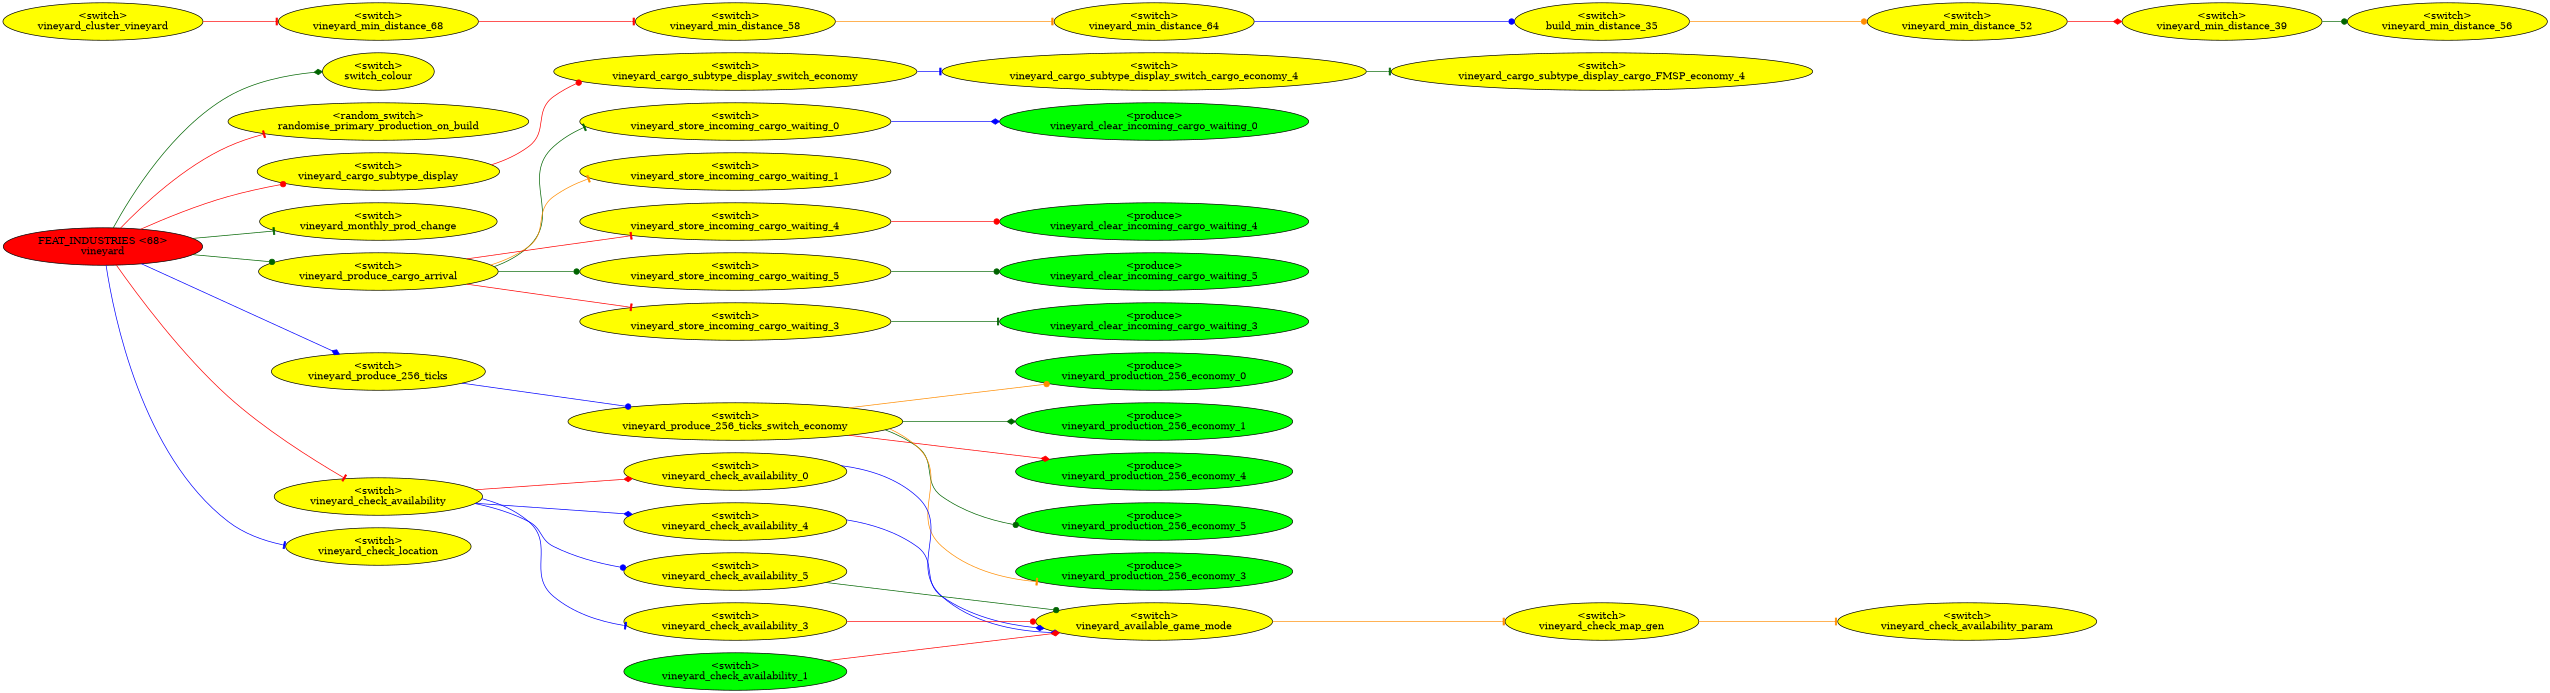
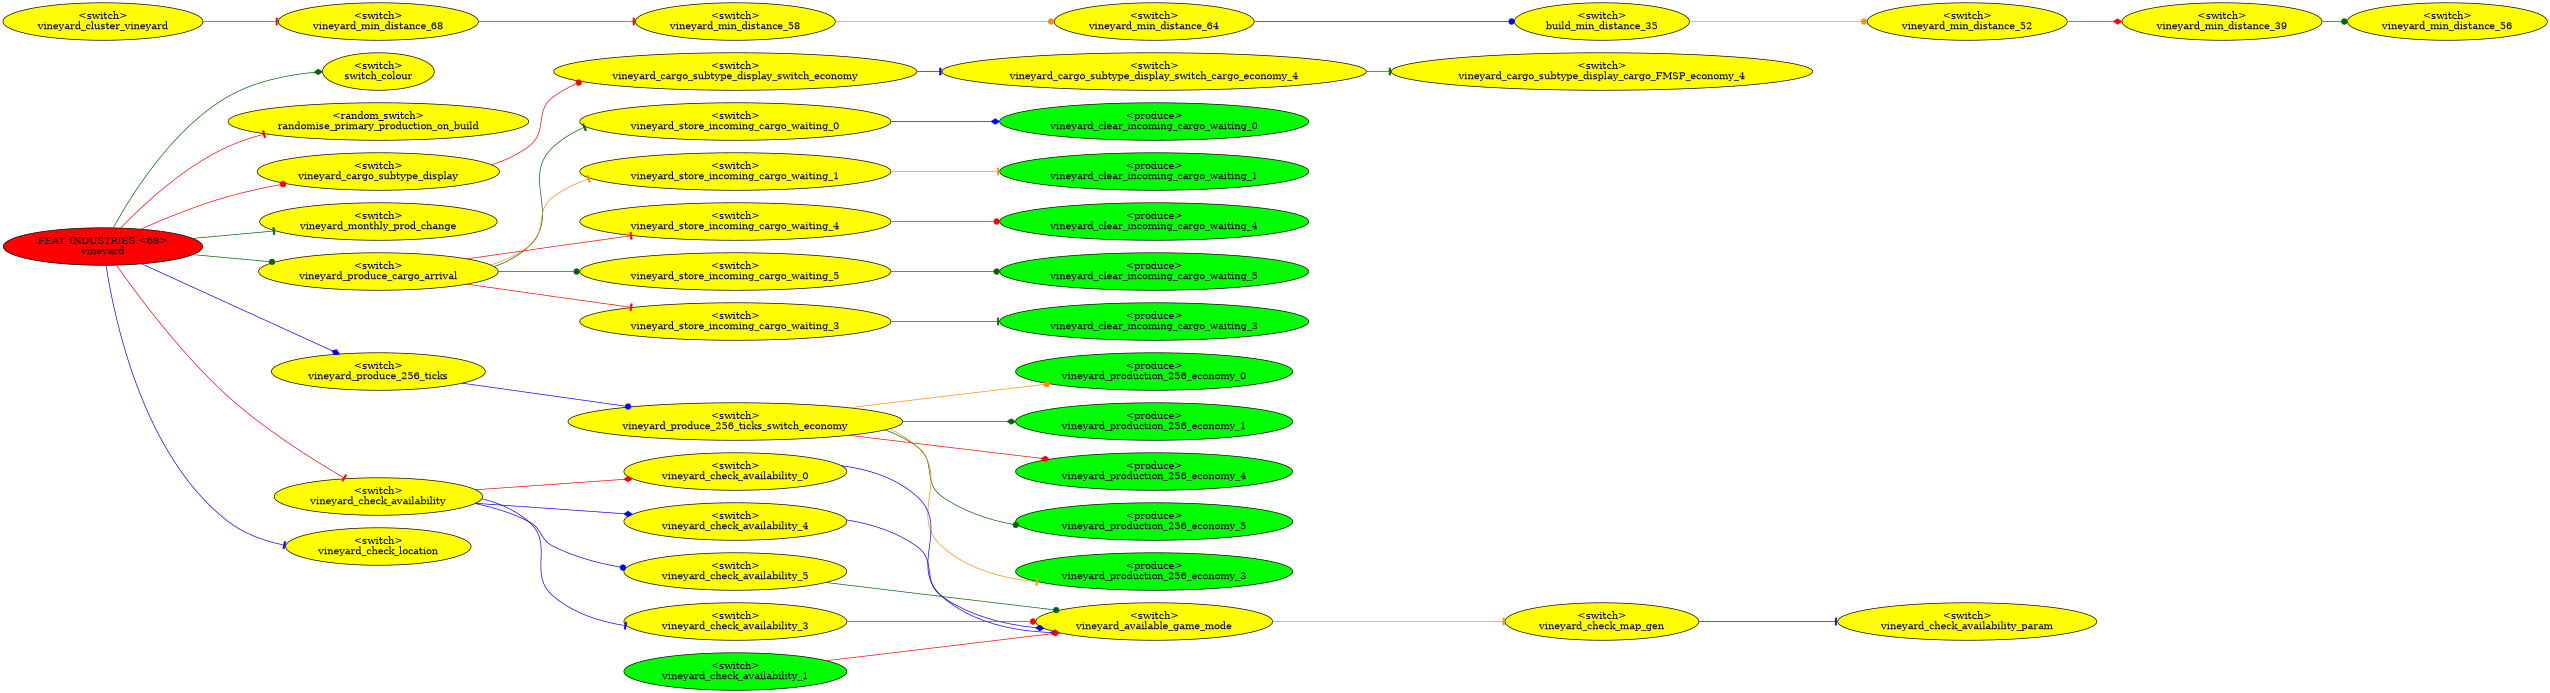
edge "<switch> vineyard_min_distance_58" -> "<switch> vineyard_min_distance_64": arrowhead tee -> dot
node "<produce> vineyard_clear_incoming_cargo_waiting_1": added
edge "<switch> vineyard_check_map_gen" -> "<switch> vineyard_check_availability_param": color darkorange -> blue
